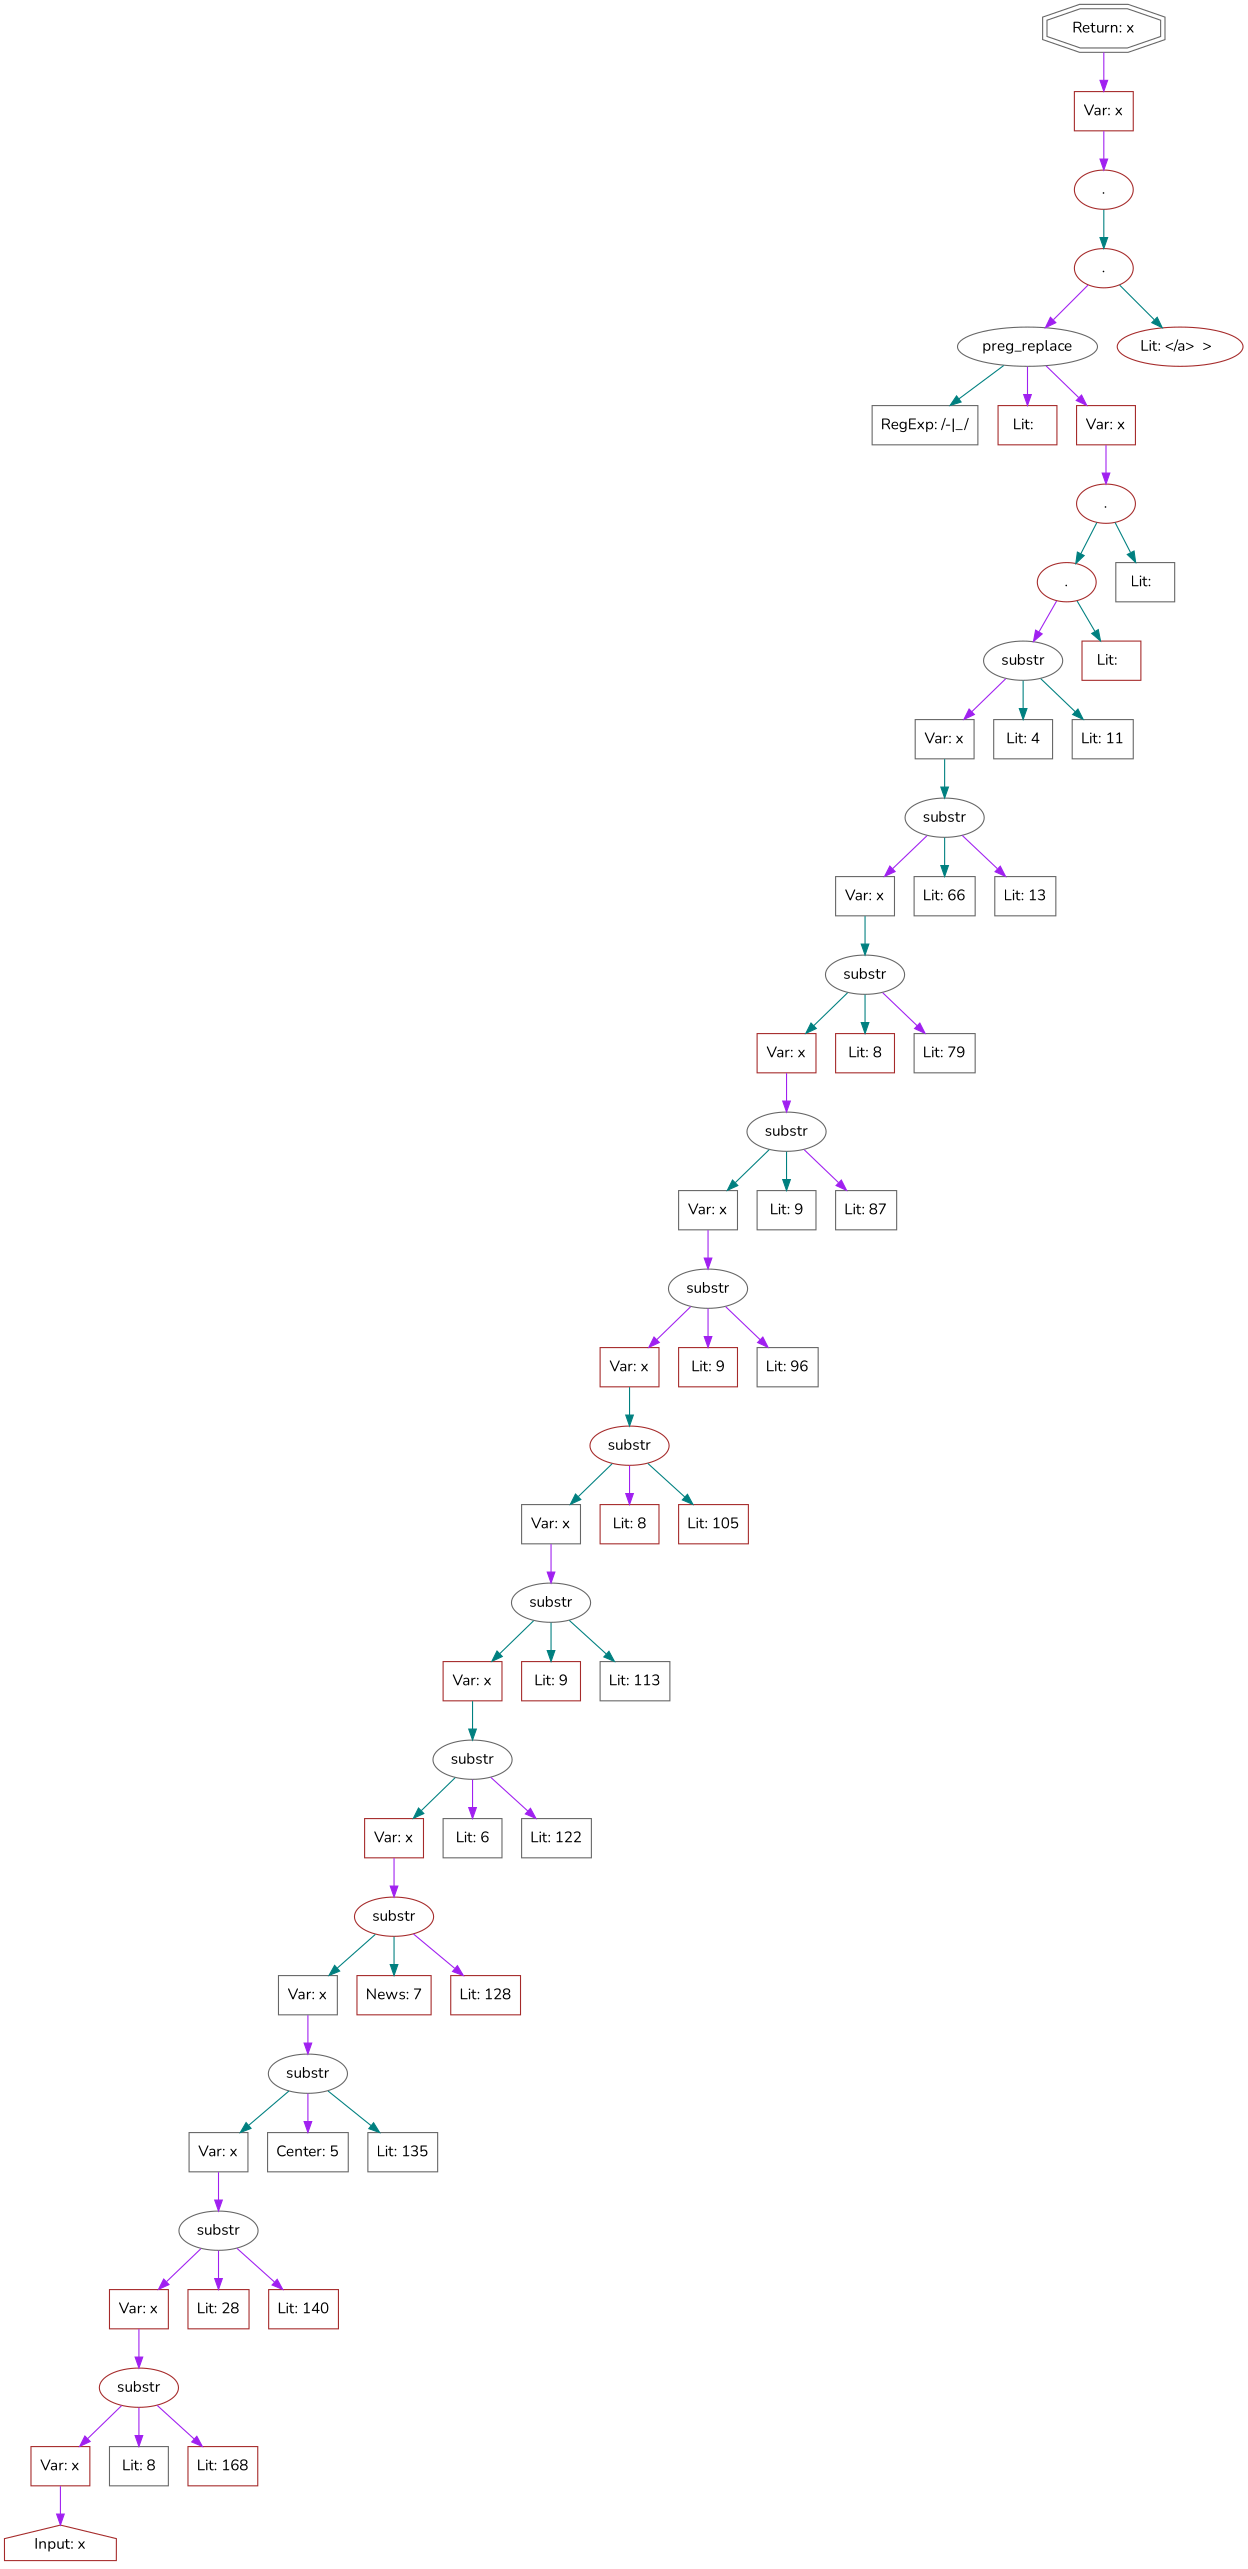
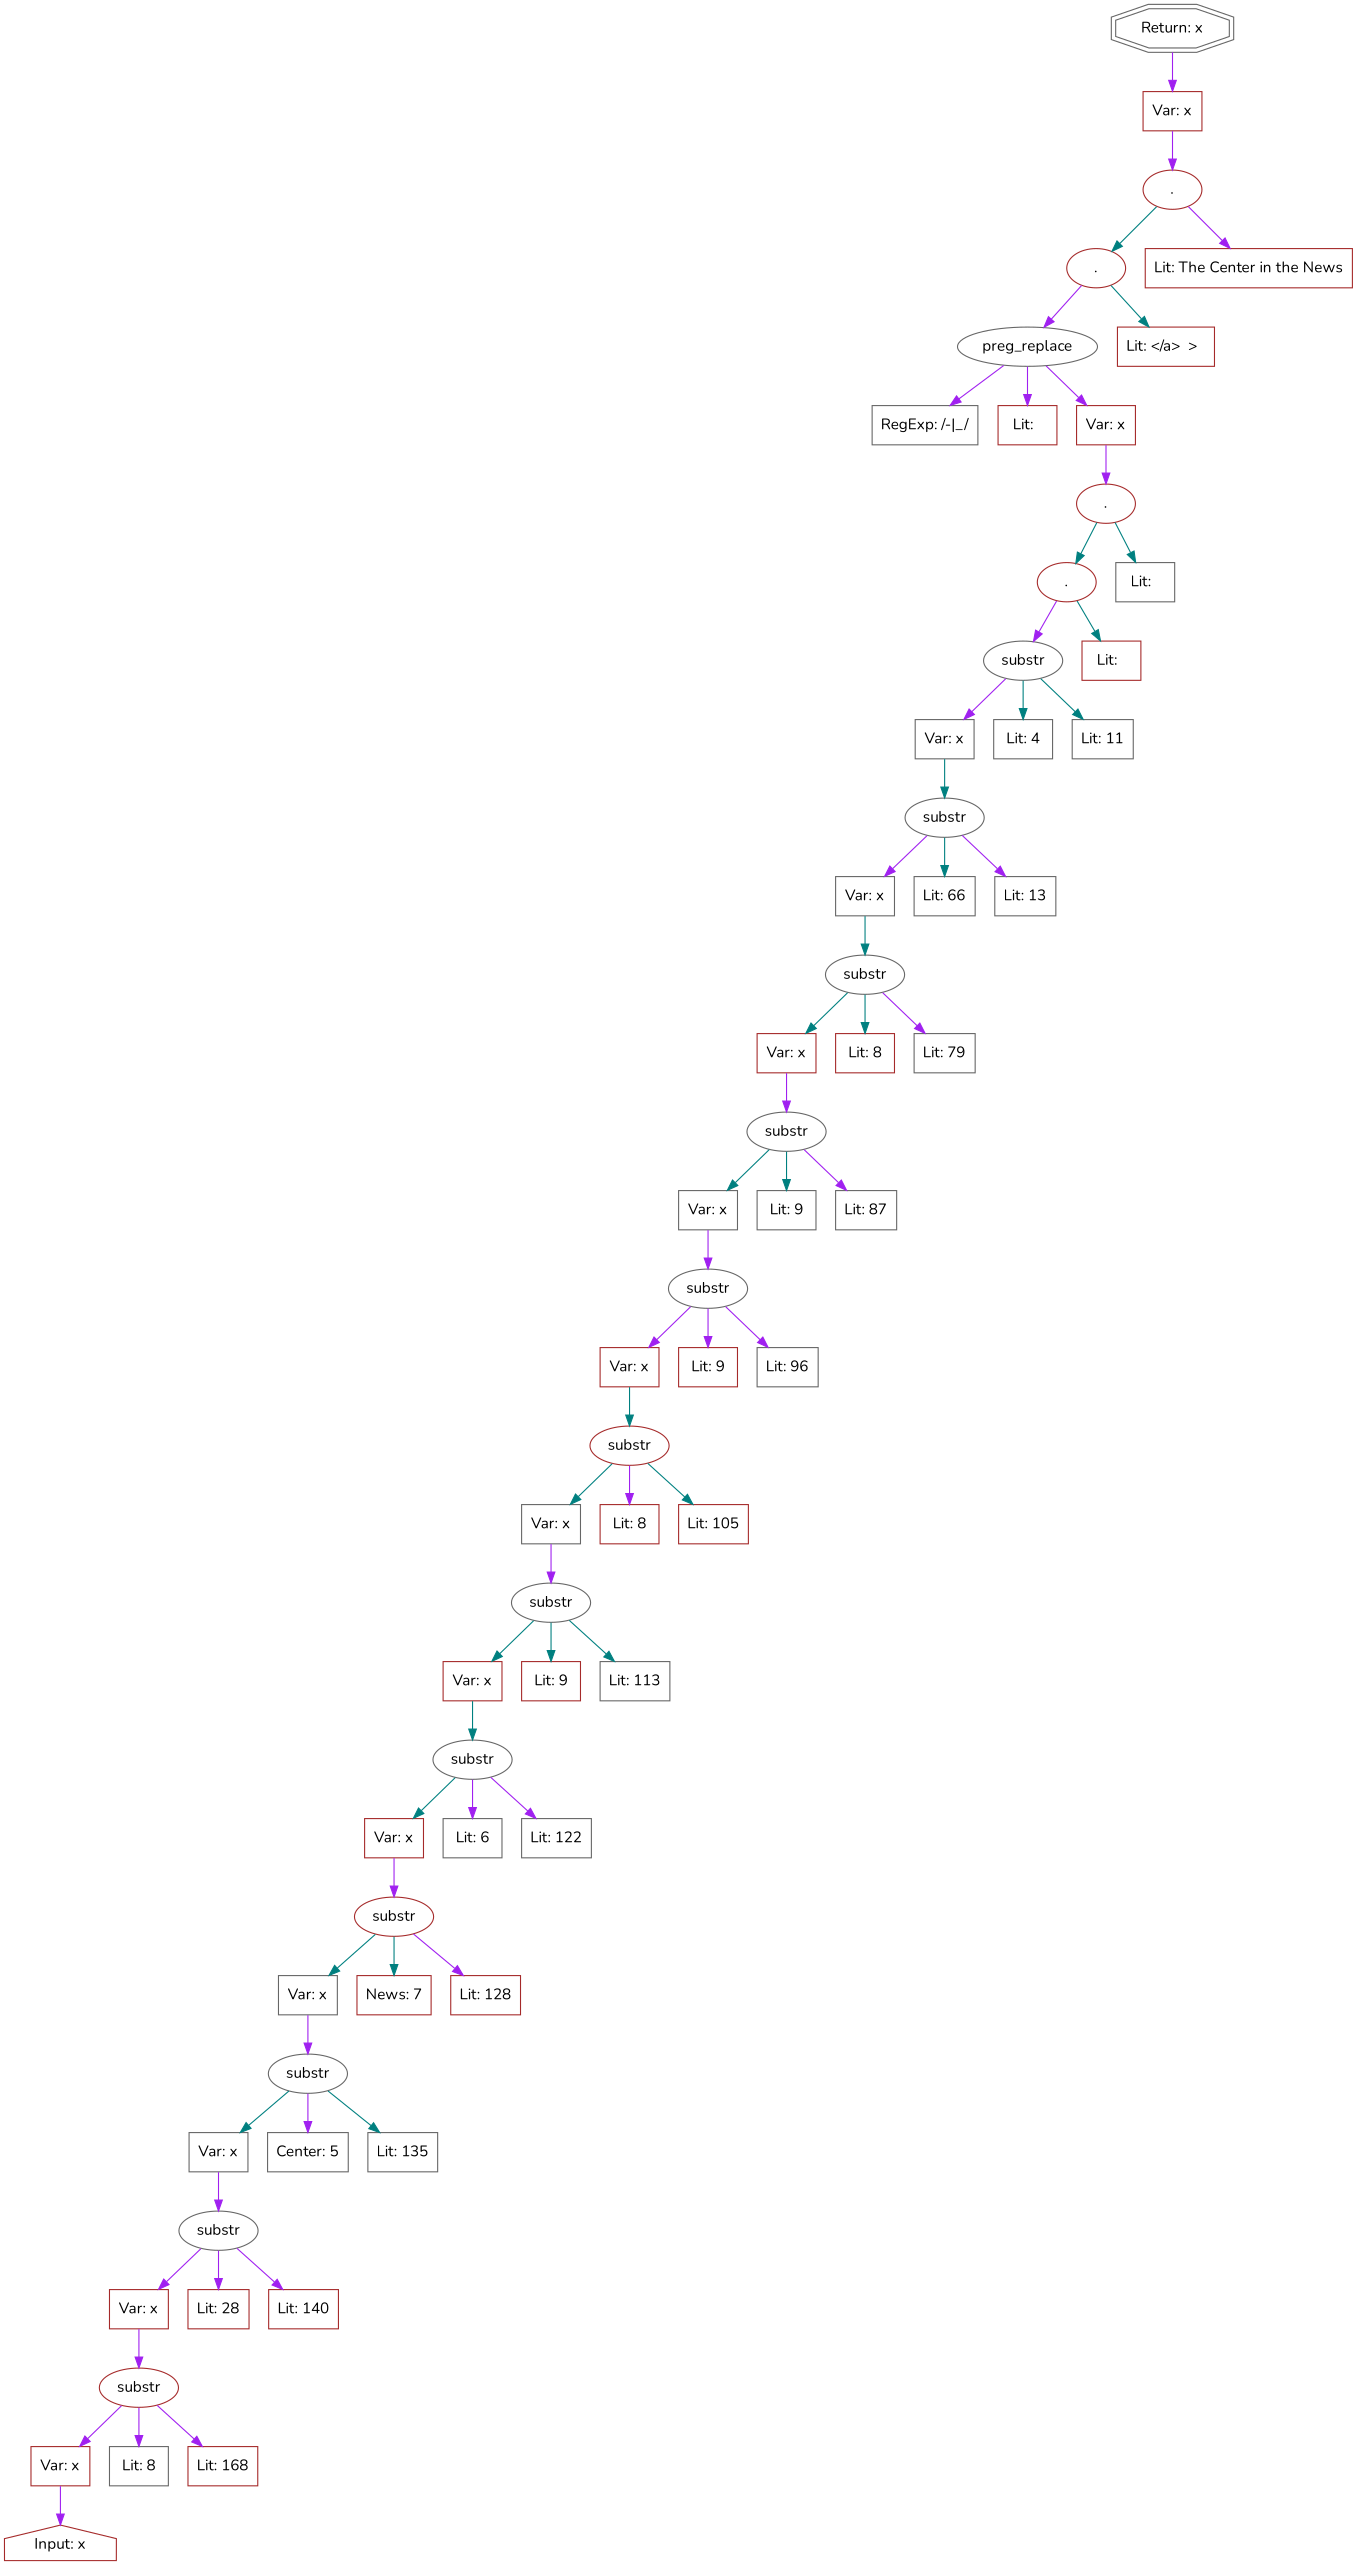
node "Lit: The Center in the News": added
node "Lit: </a>  >": shape ellipse -> box
edge "preg_replace" -> "RegExp: /-|_/": color teal -> purple
